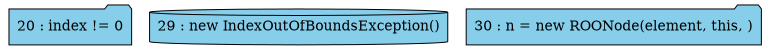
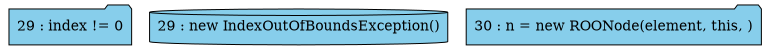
node "20 : index != 0": label "20 : index != 0" -> "29 : index != 0"
